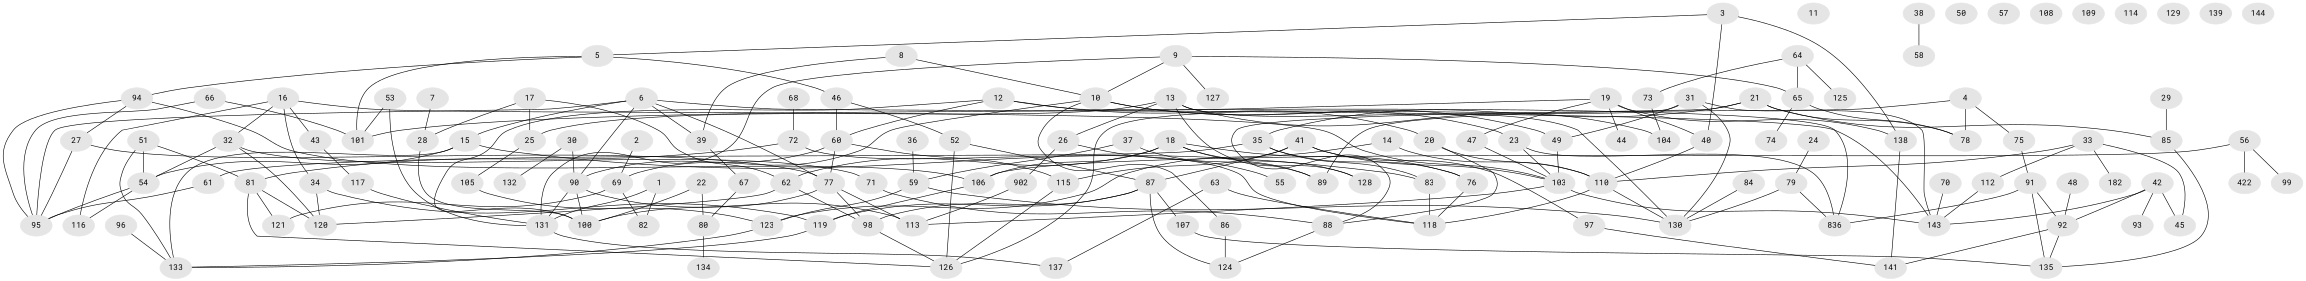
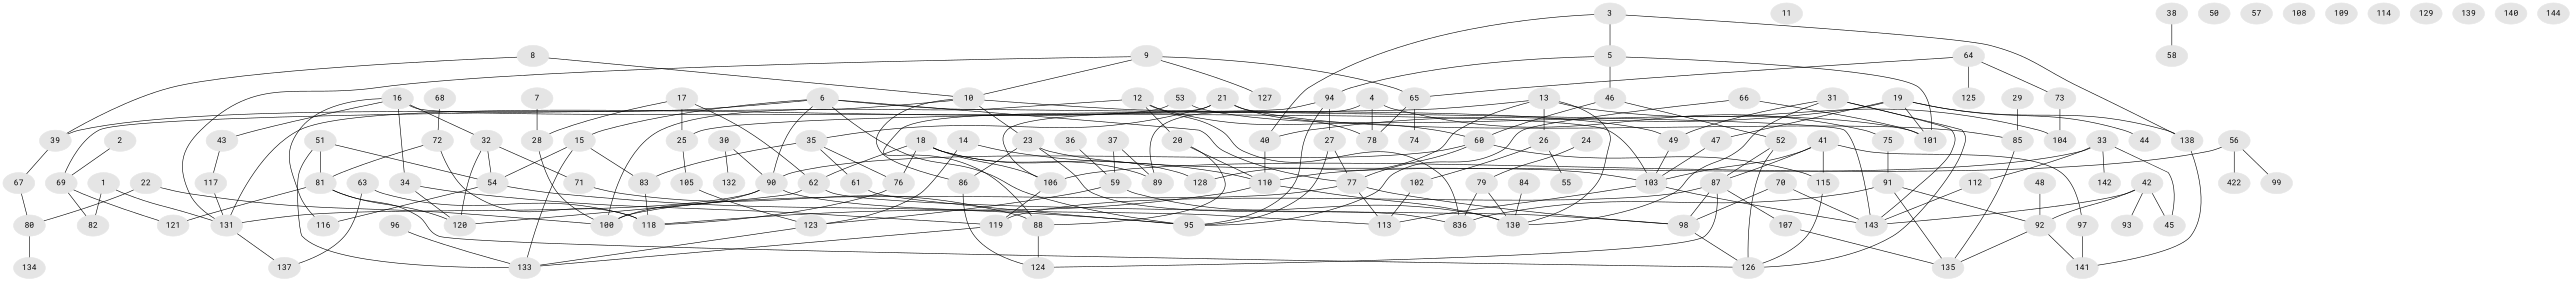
node "140": added
edge "23" -- "86": added
node "902": label "902" -> "102"
node "182": label "182" -> "142"
edge "70" -- "98": added
